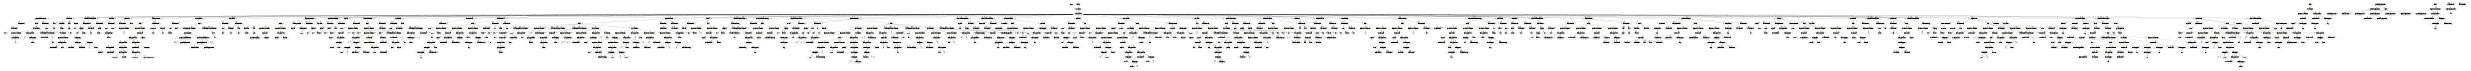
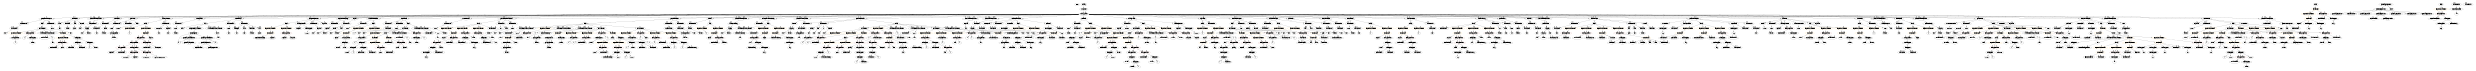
node "transfer_intou14": label "transfer_intou14" -> "getTransactionIds_intou14"
node "executeTransaction_intou26": label "executeTransaction_intou26" -> "transfer_intou26"
node "now": added
